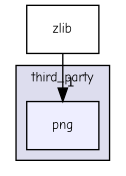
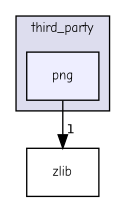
edge "zlib" -> "png": reversed
